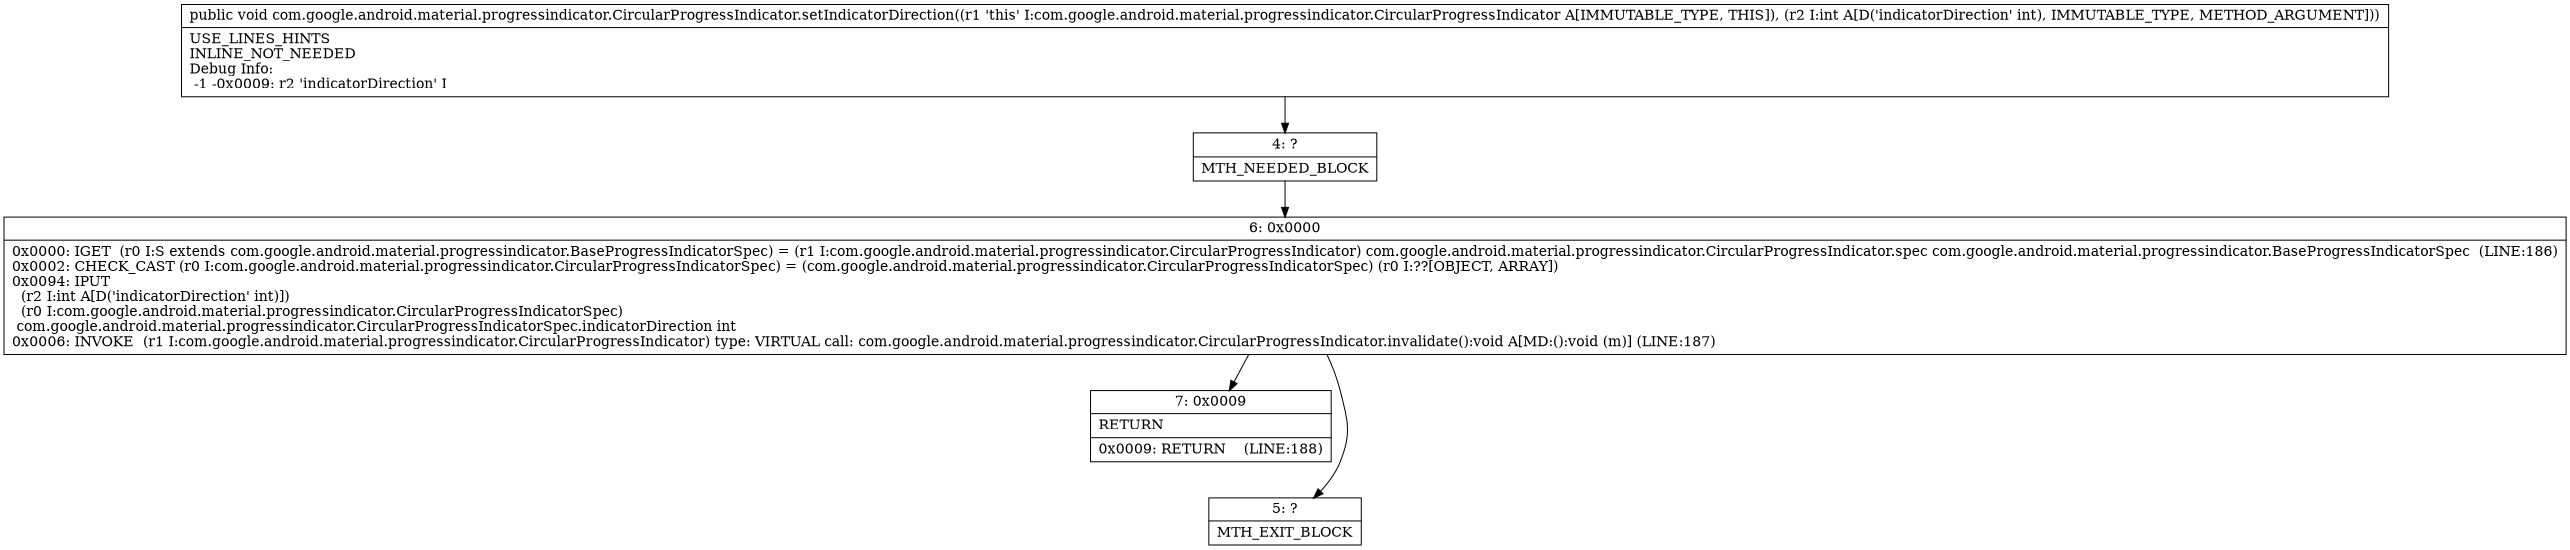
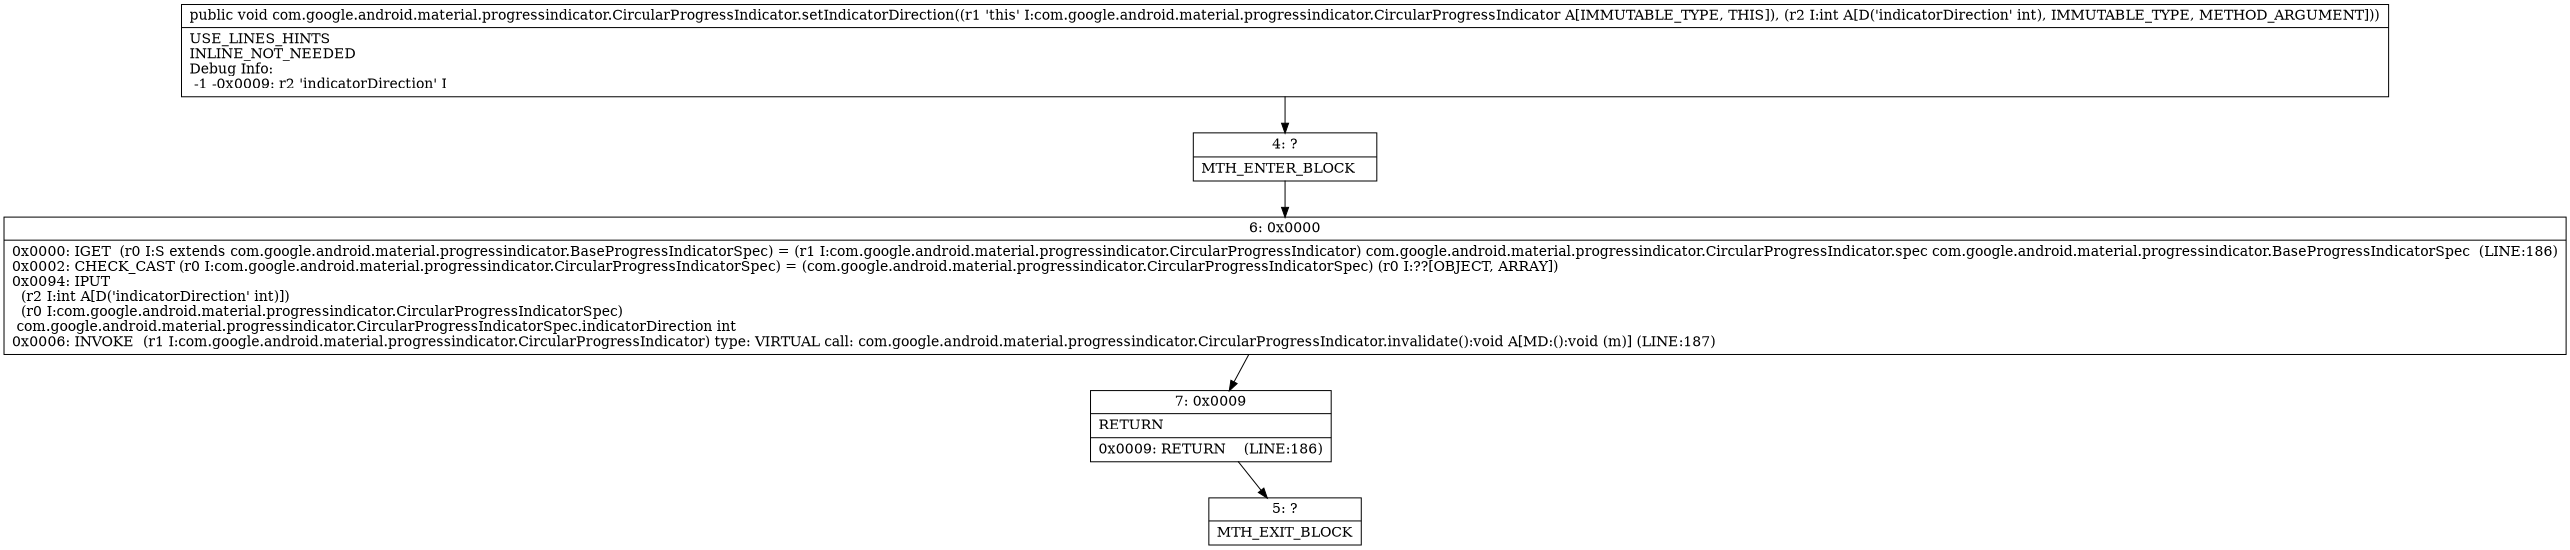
node "4: ?": text "MTH_NEEDED_BLOCK" -> "MTH_ENTER_BLOCK"
edge "6: 0x0000" -> "5: ?": now "7: 0x0009" -> "5: ?"
node "7: 0x0009": text "0x0009: RETURN    (LINE:188)" -> "0x0009: RETURN    (LINE:186)"
